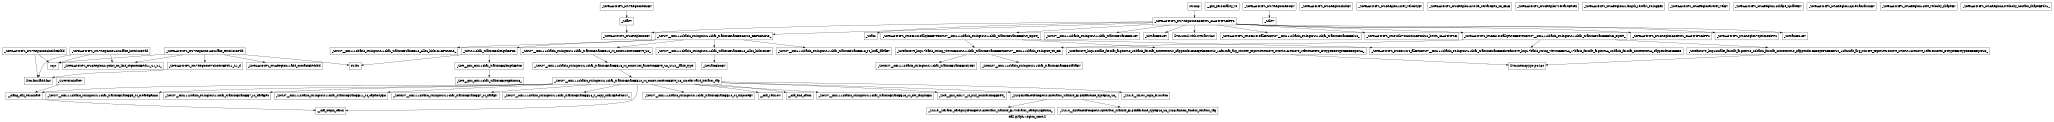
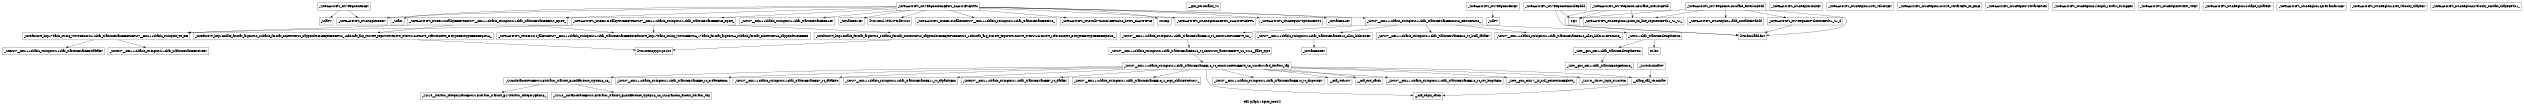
edge "strcmp" -> "_ZN9LAMMPS_NS7RegConeC2EPNS_6LAMMPSEiPPc": reversed
edge "_ZdaPv" -> "_ZN9LAMMPS_NS6RegionD2Ev": now "_ZN9LAMMPS_NS7RegConeD2Ev" -> "_ZN9LAMMPS_NS6RegionD2Ev"
edge "_ZN9LAMMPS_NS7RegCone16surface_exteriorEPdd" -> "strlen": now "_ZN9LAMMPS_NS7RegCone16surface_exteriorEPdd" -> "llvm.fmuladd.f64"
